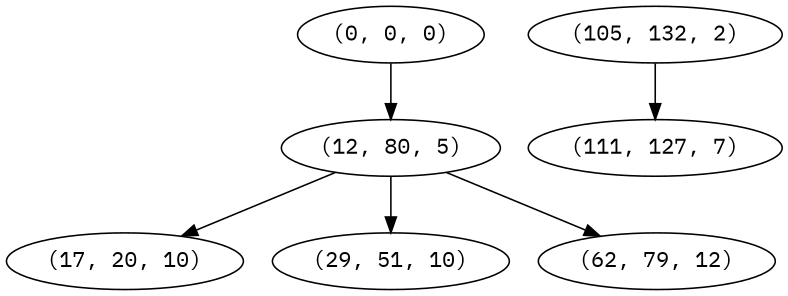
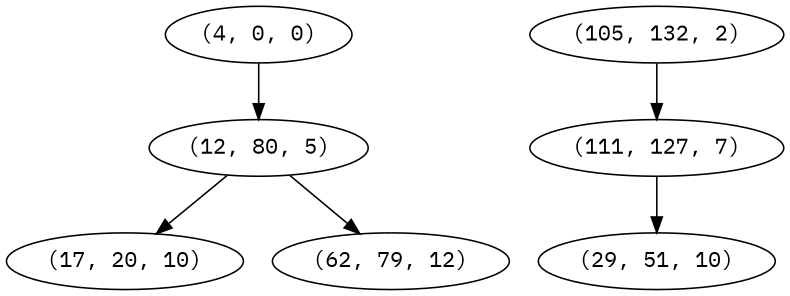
node "(0, 0, 0)": label "(0, 0, 0)" -> "(4, 0, 0)"
edge "(12, 80, 5)" -> "(29, 51, 10)": now "(111, 127, 7)" -> "(29, 51, 10)"
